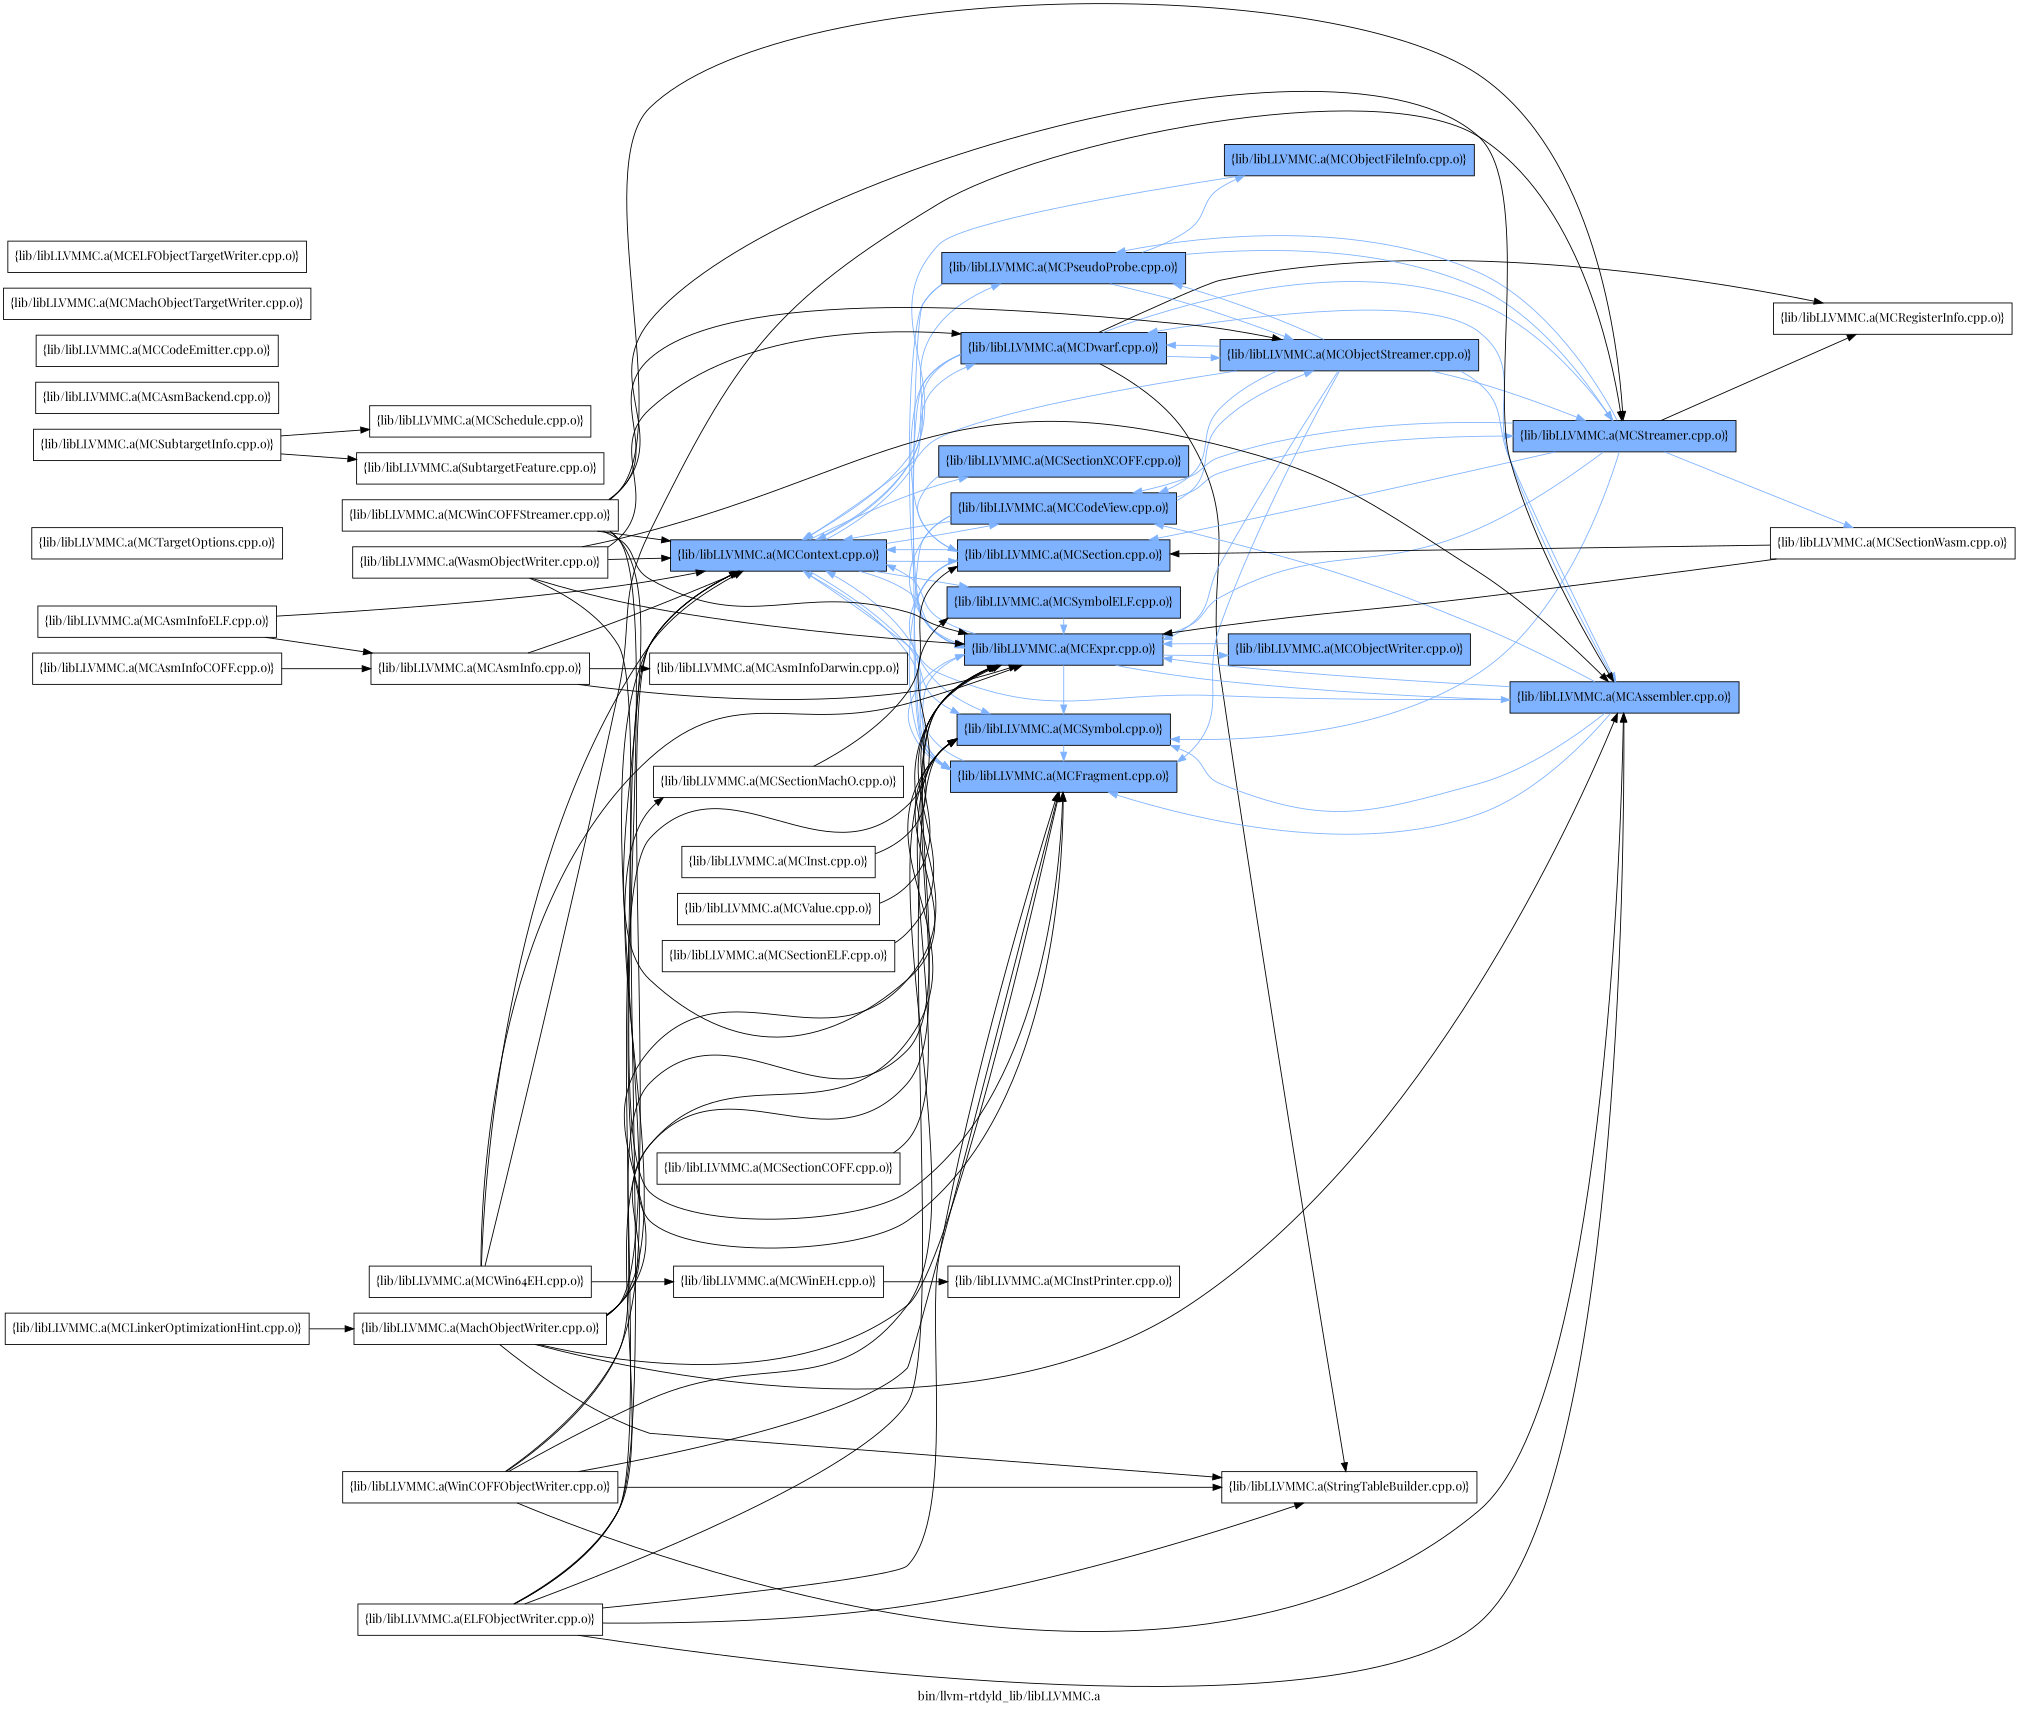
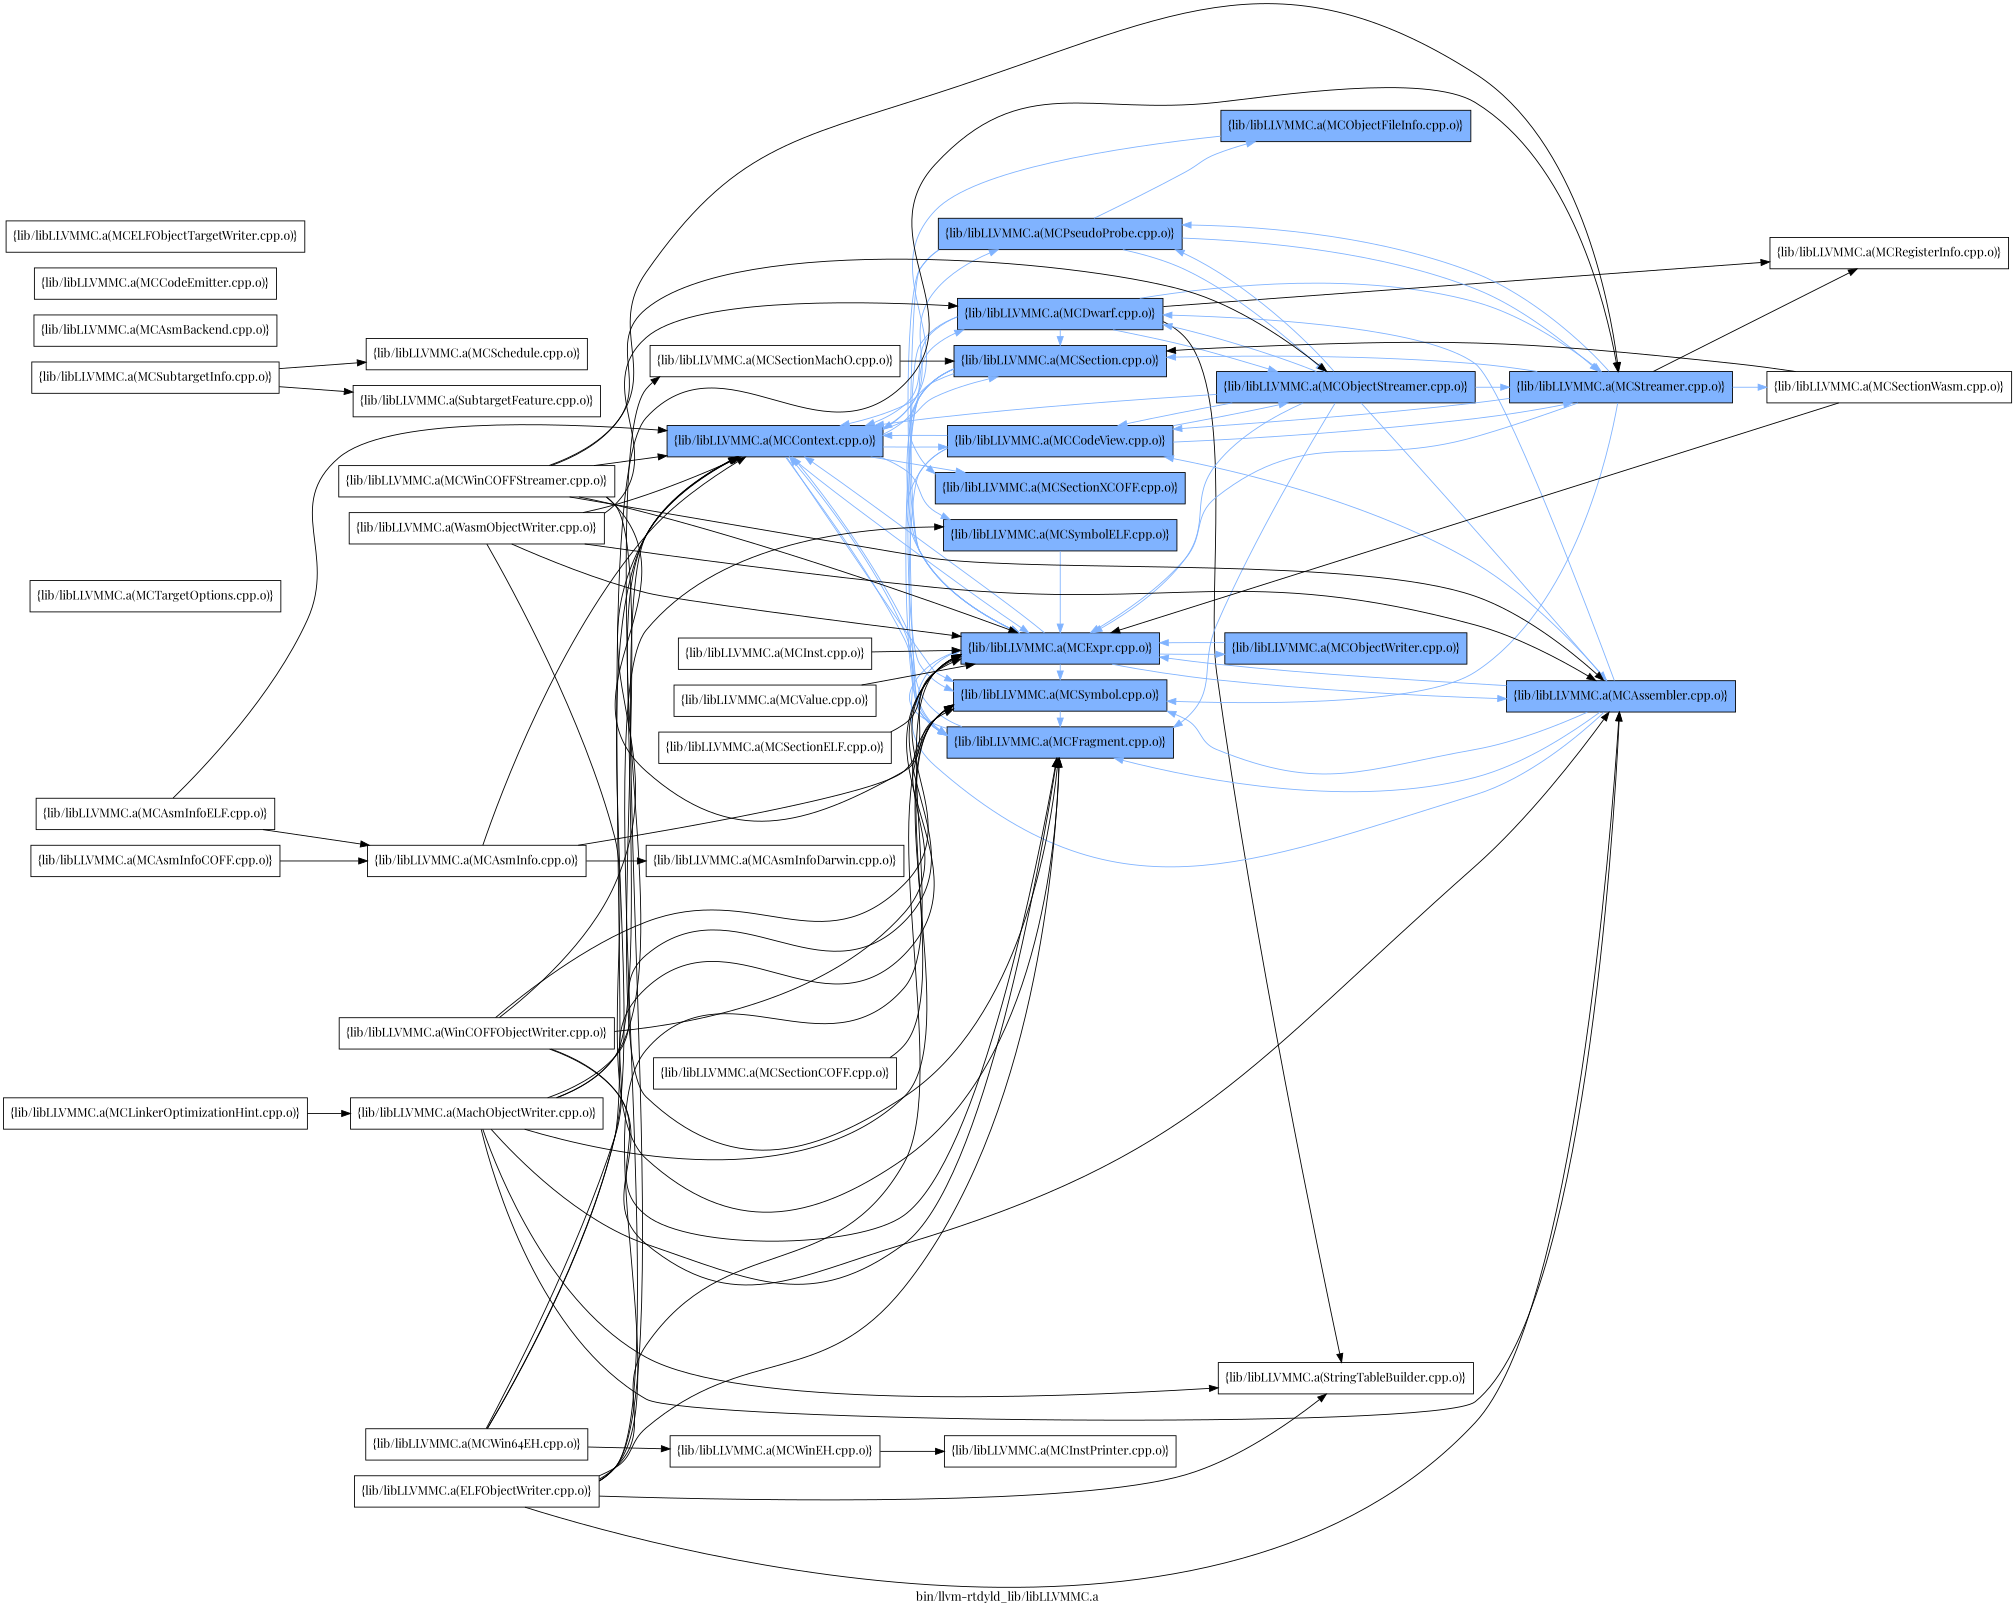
node "{lib/libLLVMMC.a(MCMachObjectTargetWriter.cpp.o)}": removed
edge "{lib/libLLVMMC.a(MCSectionXCOFF.cpp.o)}" -> "{lib/libLLVMMC.a(MCSection.cpp.o)}": reversed
edge "{lib/libLLVMMC.a(WinCOFFObjectWriter.cpp.o)}" -> "{lib/libLLVMMC.a(StringTableBuilder.cpp.o)}": removed
